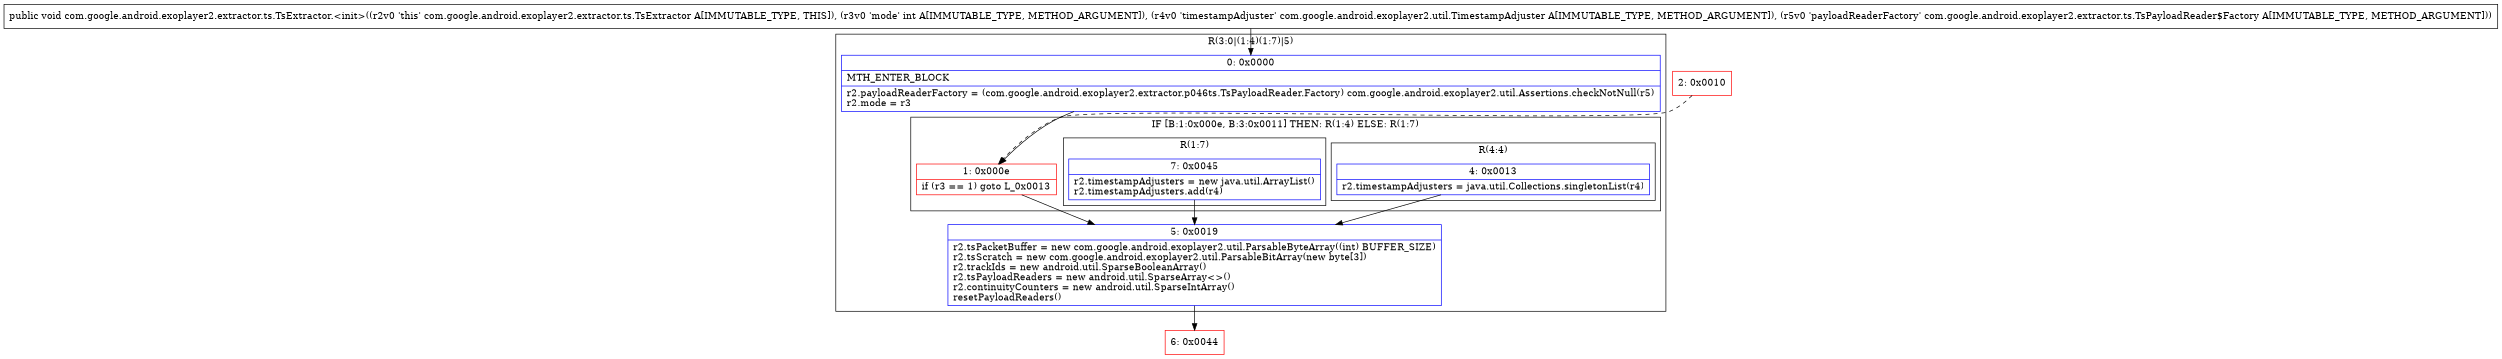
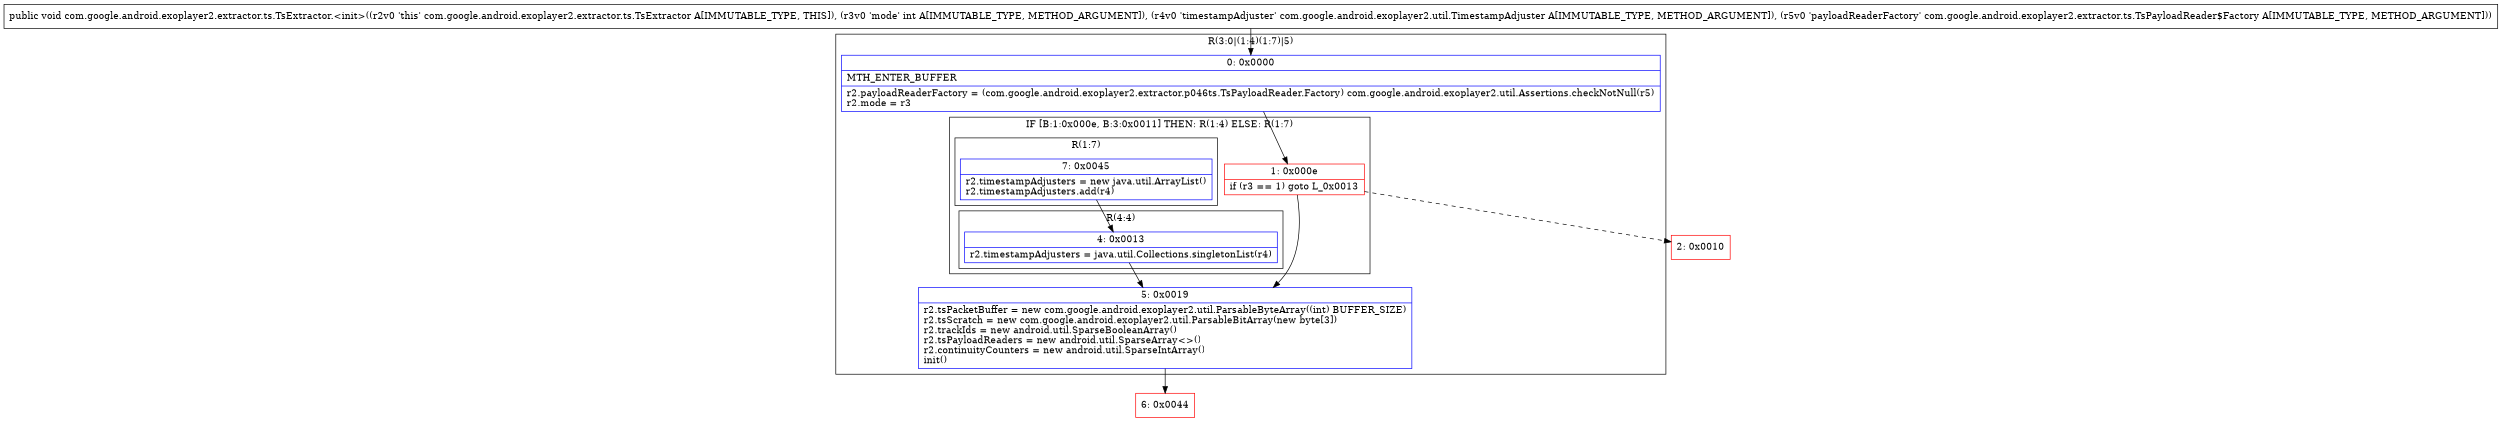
node "0: 0x0000": text "MTH_ENTER_BLOCK" -> "MTH_ENTER_BUFFER"
edge "2: 0x0010" -> "1: 0x000e": reversed
edge "7: 0x0045" -> "5: 0x0019": now "7: 0x0045" -> "4: 0x0013"
node "5: 0x0019": text "resetPayloadReaders()" -> "init()"
